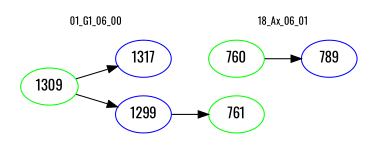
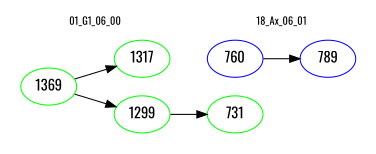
node "1317": color blue -> green
node "760": color green -> blue
node "1309": label "1309" -> "1369"
node "1299": color blue -> green
node "761": label "761" -> "731"
